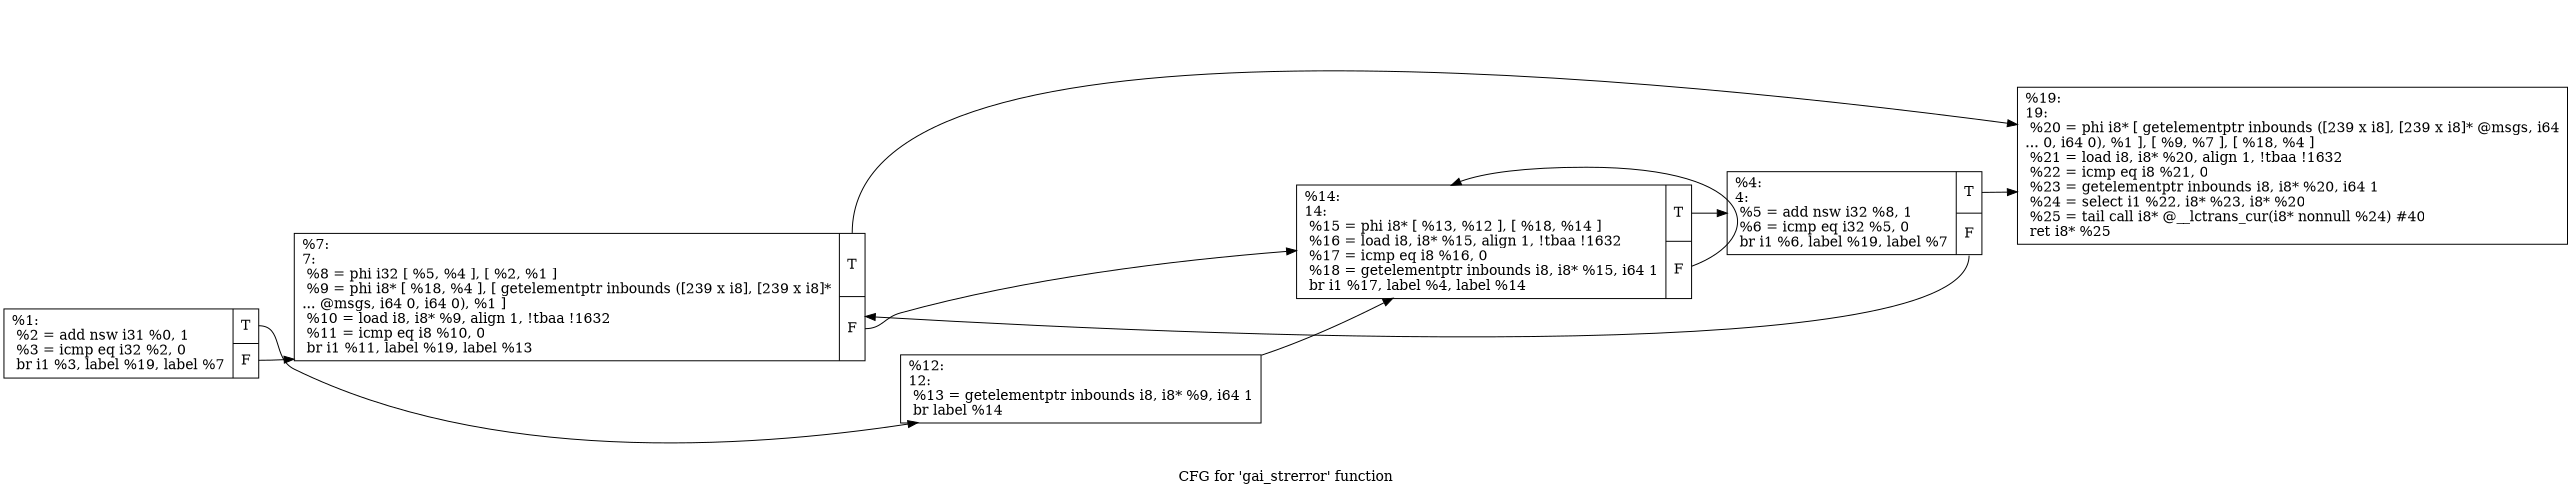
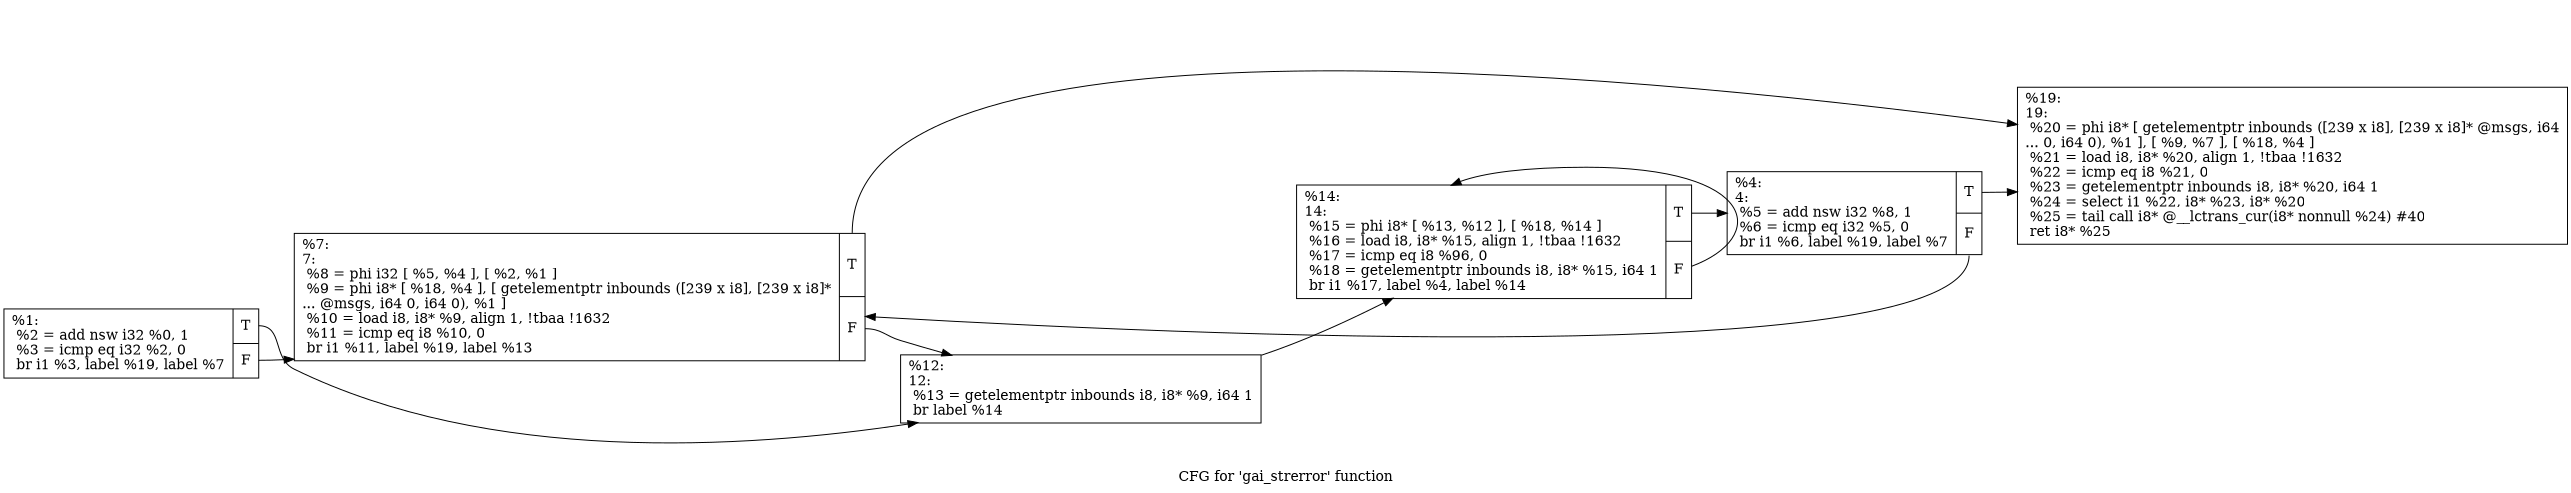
node "%14:": text "%17 = icmp eq i8 %16, 0" -> "%17 = icmp eq i8 %96, 0"
edge "%7:" -> "%14:": now "%7:" -> "%12:"
node "%1:": text "%2 = add nsw i31 %0, 1" -> "%2 = add nsw i32 %0, 1"
